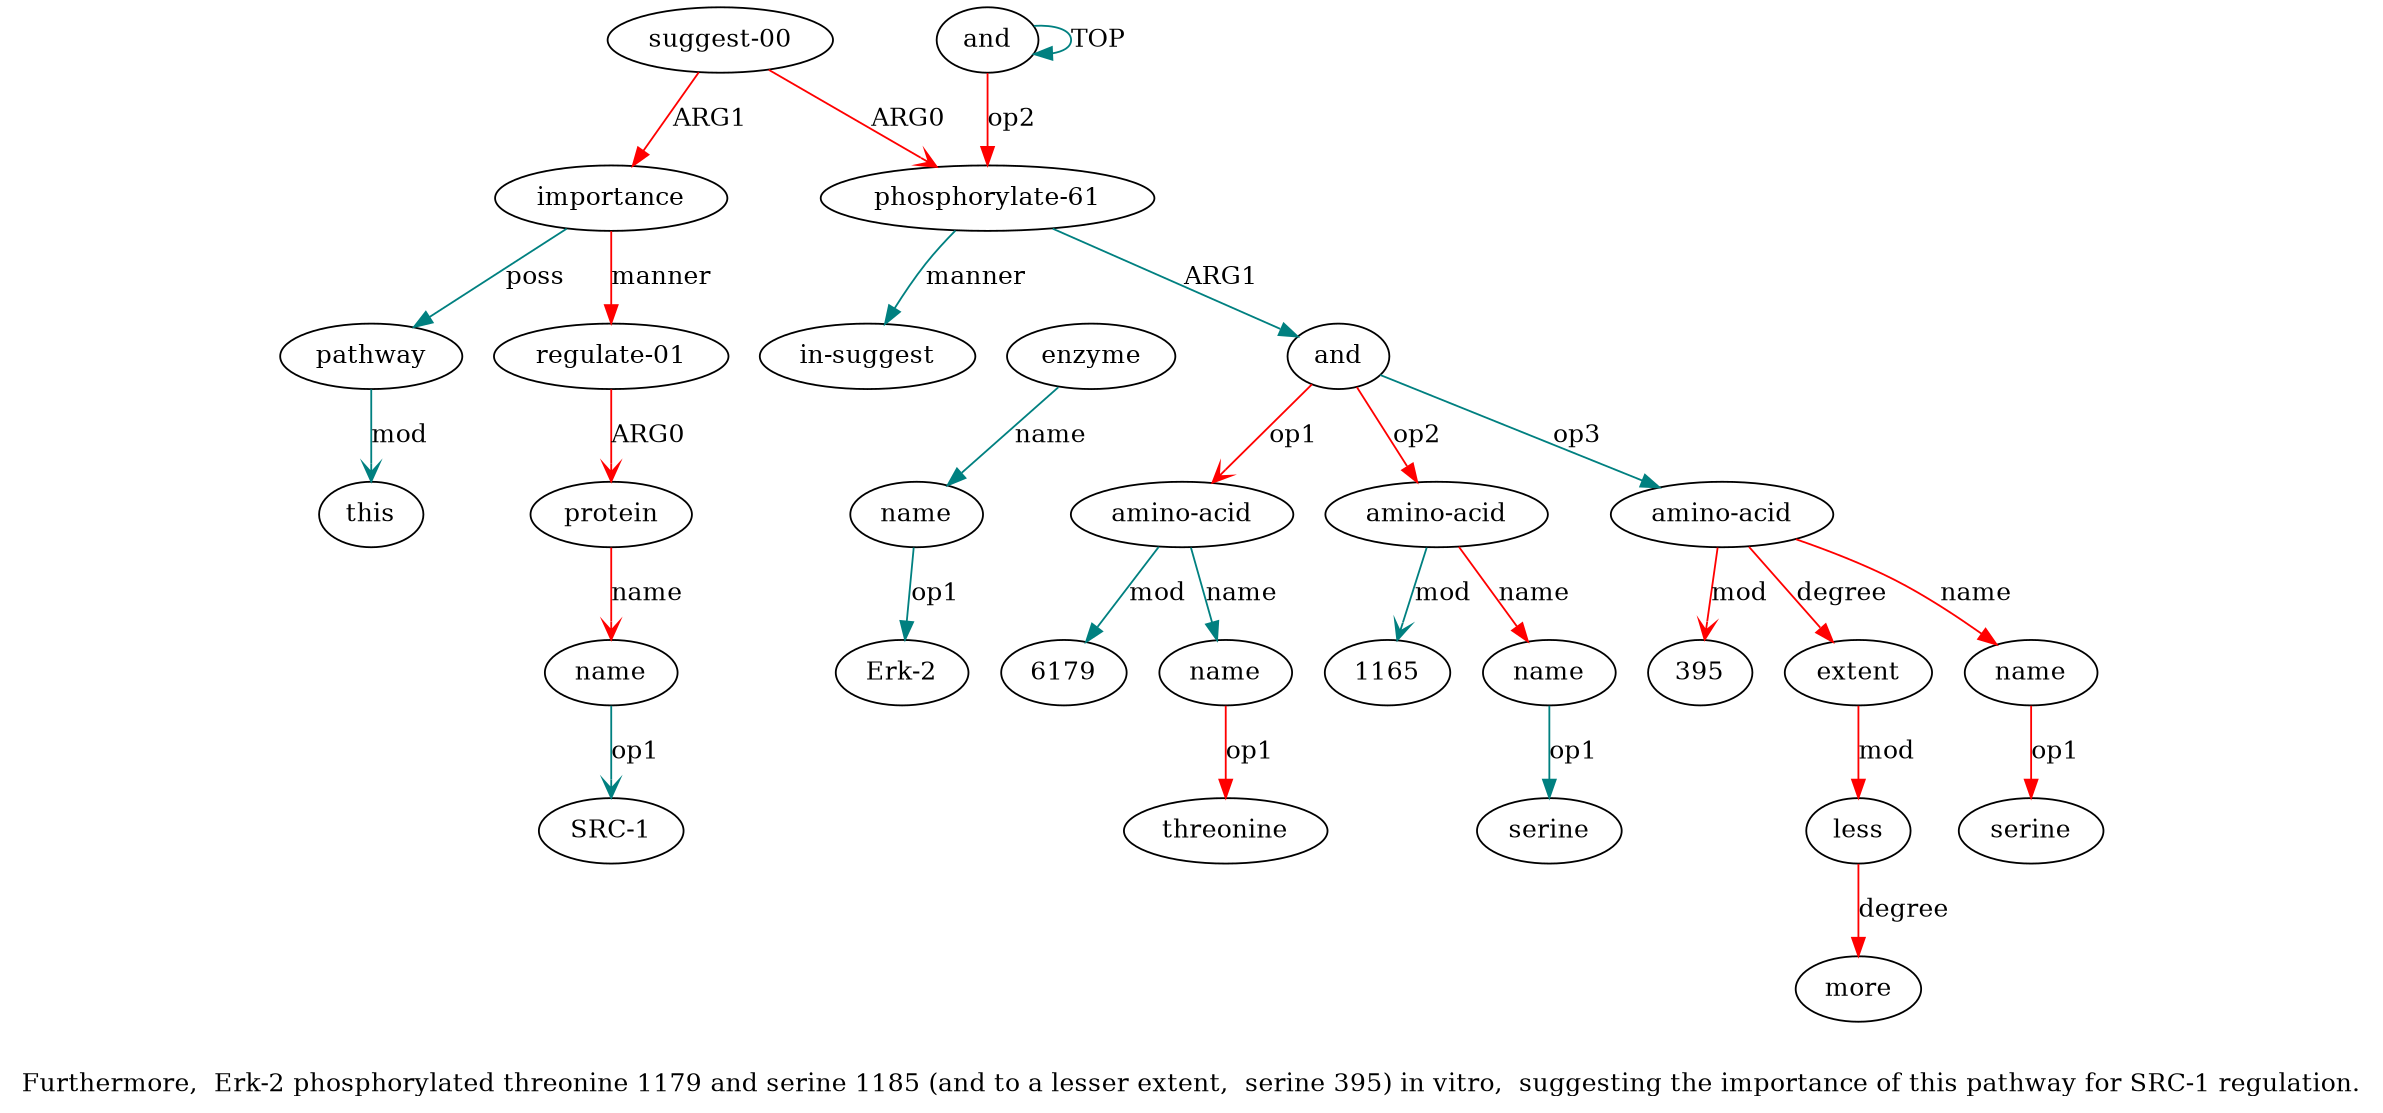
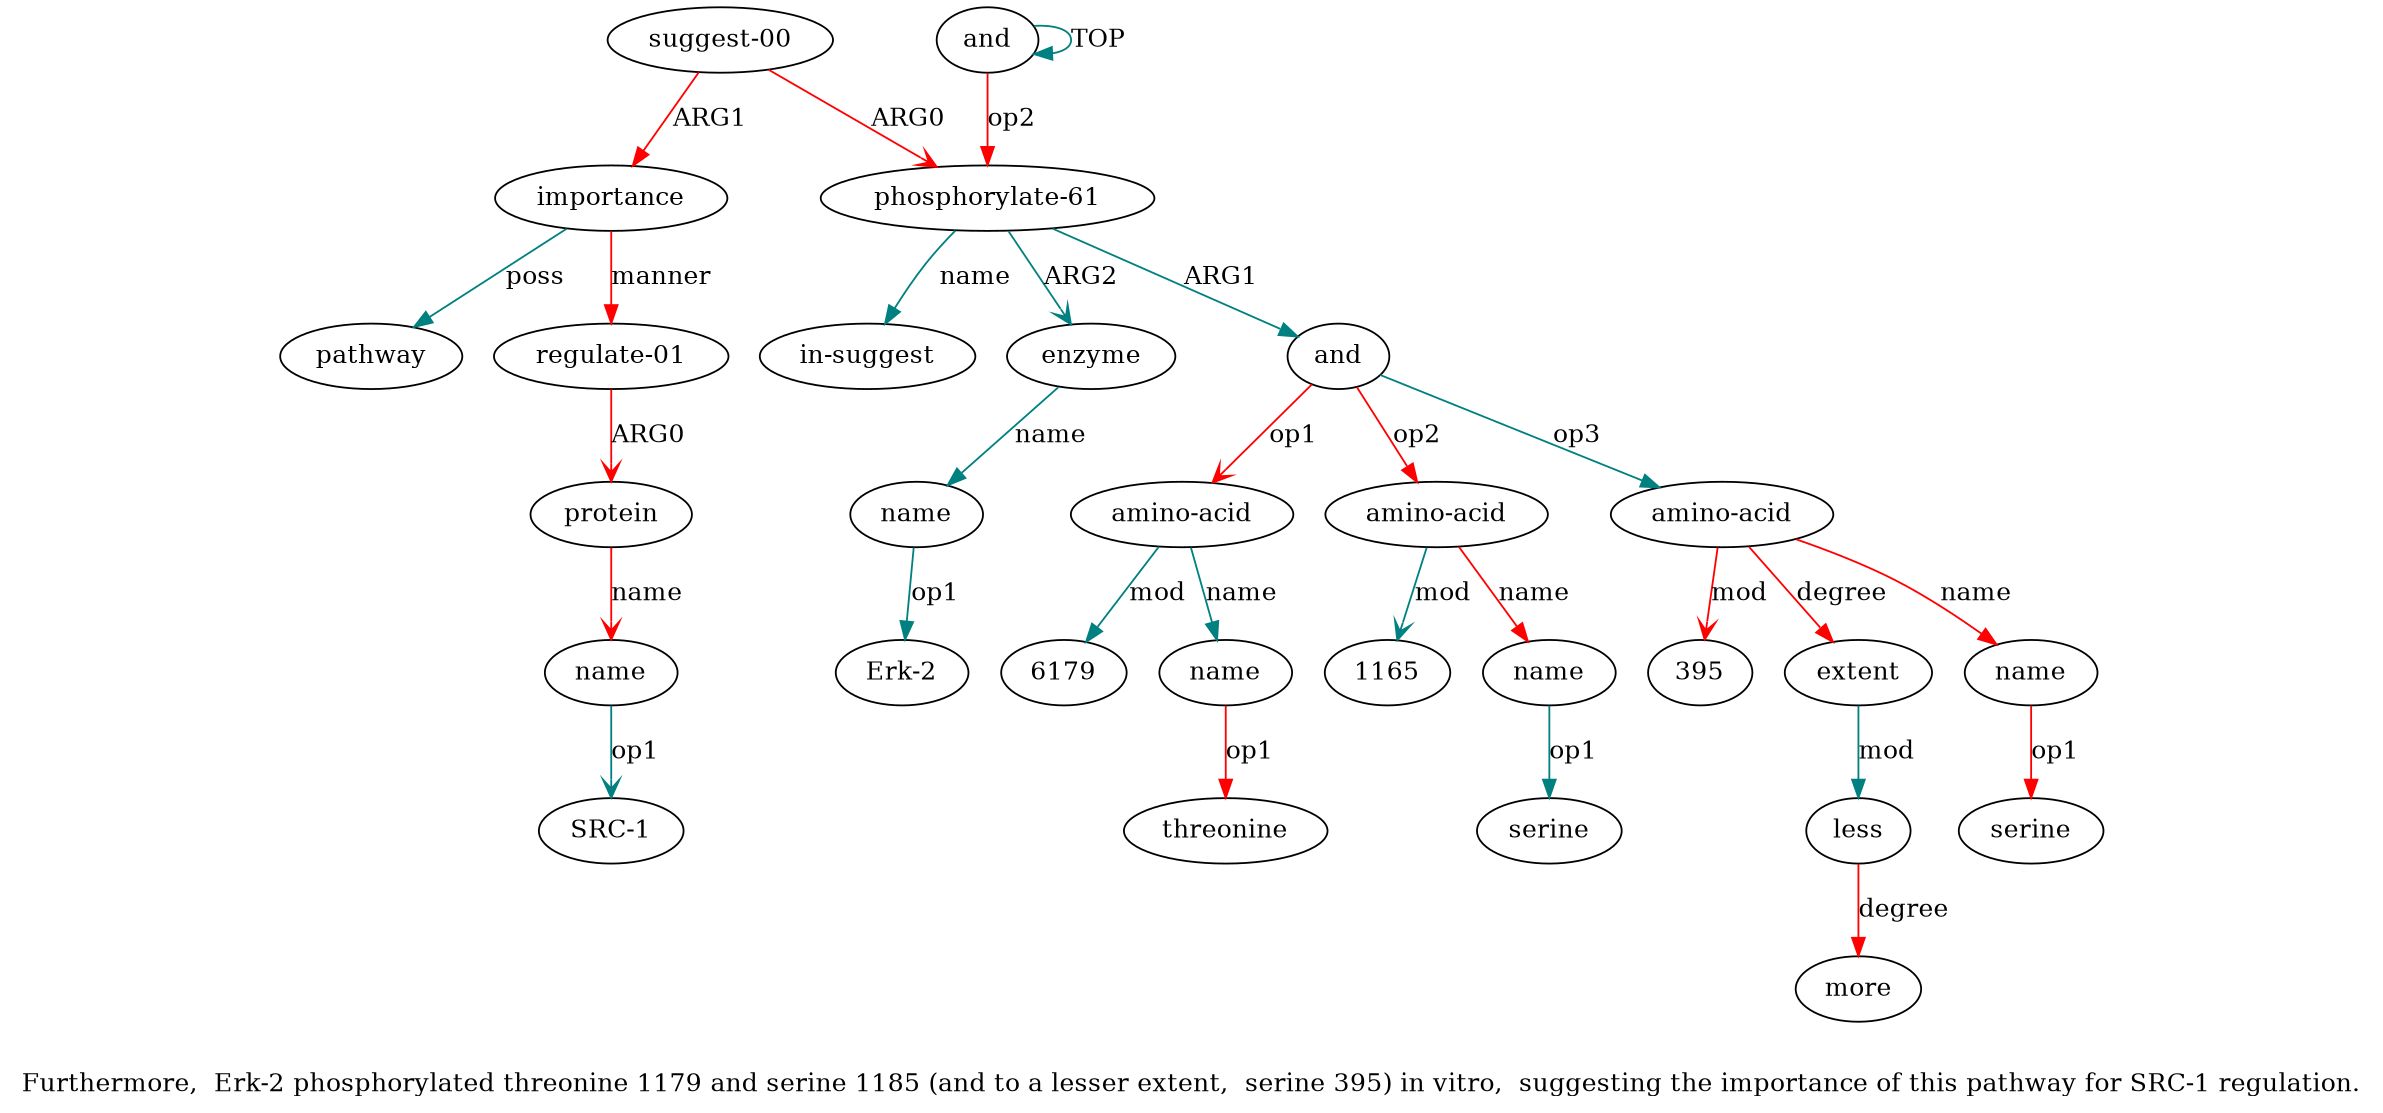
edge "phosphorylate-61" -> "enzyme": added, label "ARG2"
edge "phosphorylate-61" -> "in-suggest": label "manner" -> "name"
node "this": removed
edge "extent" -> "less": color red -> teal
